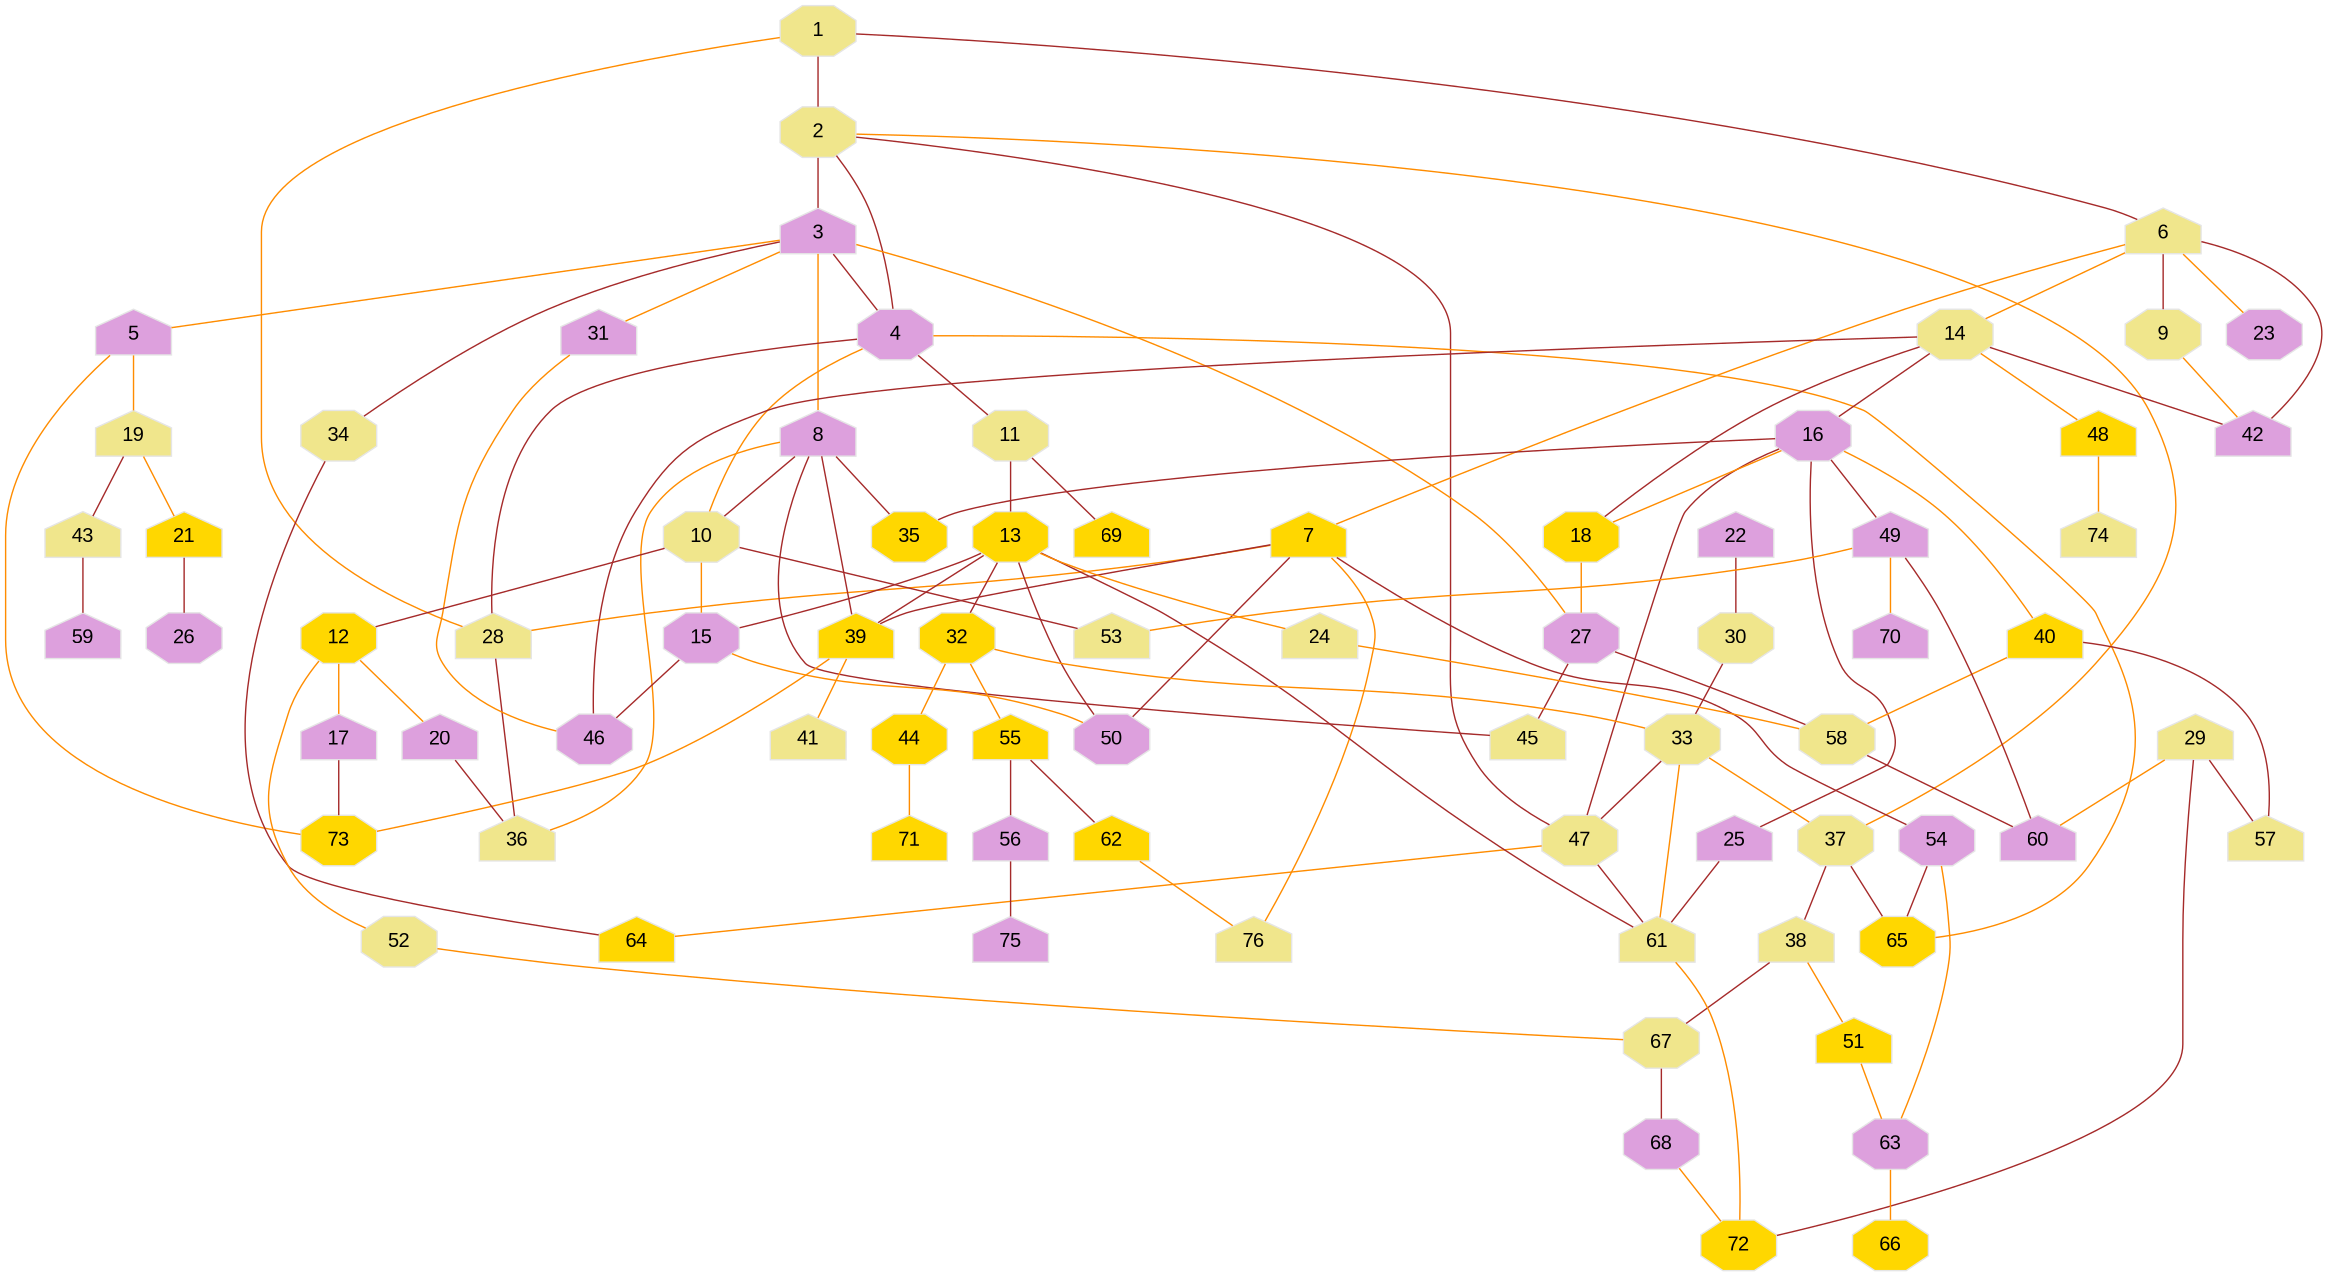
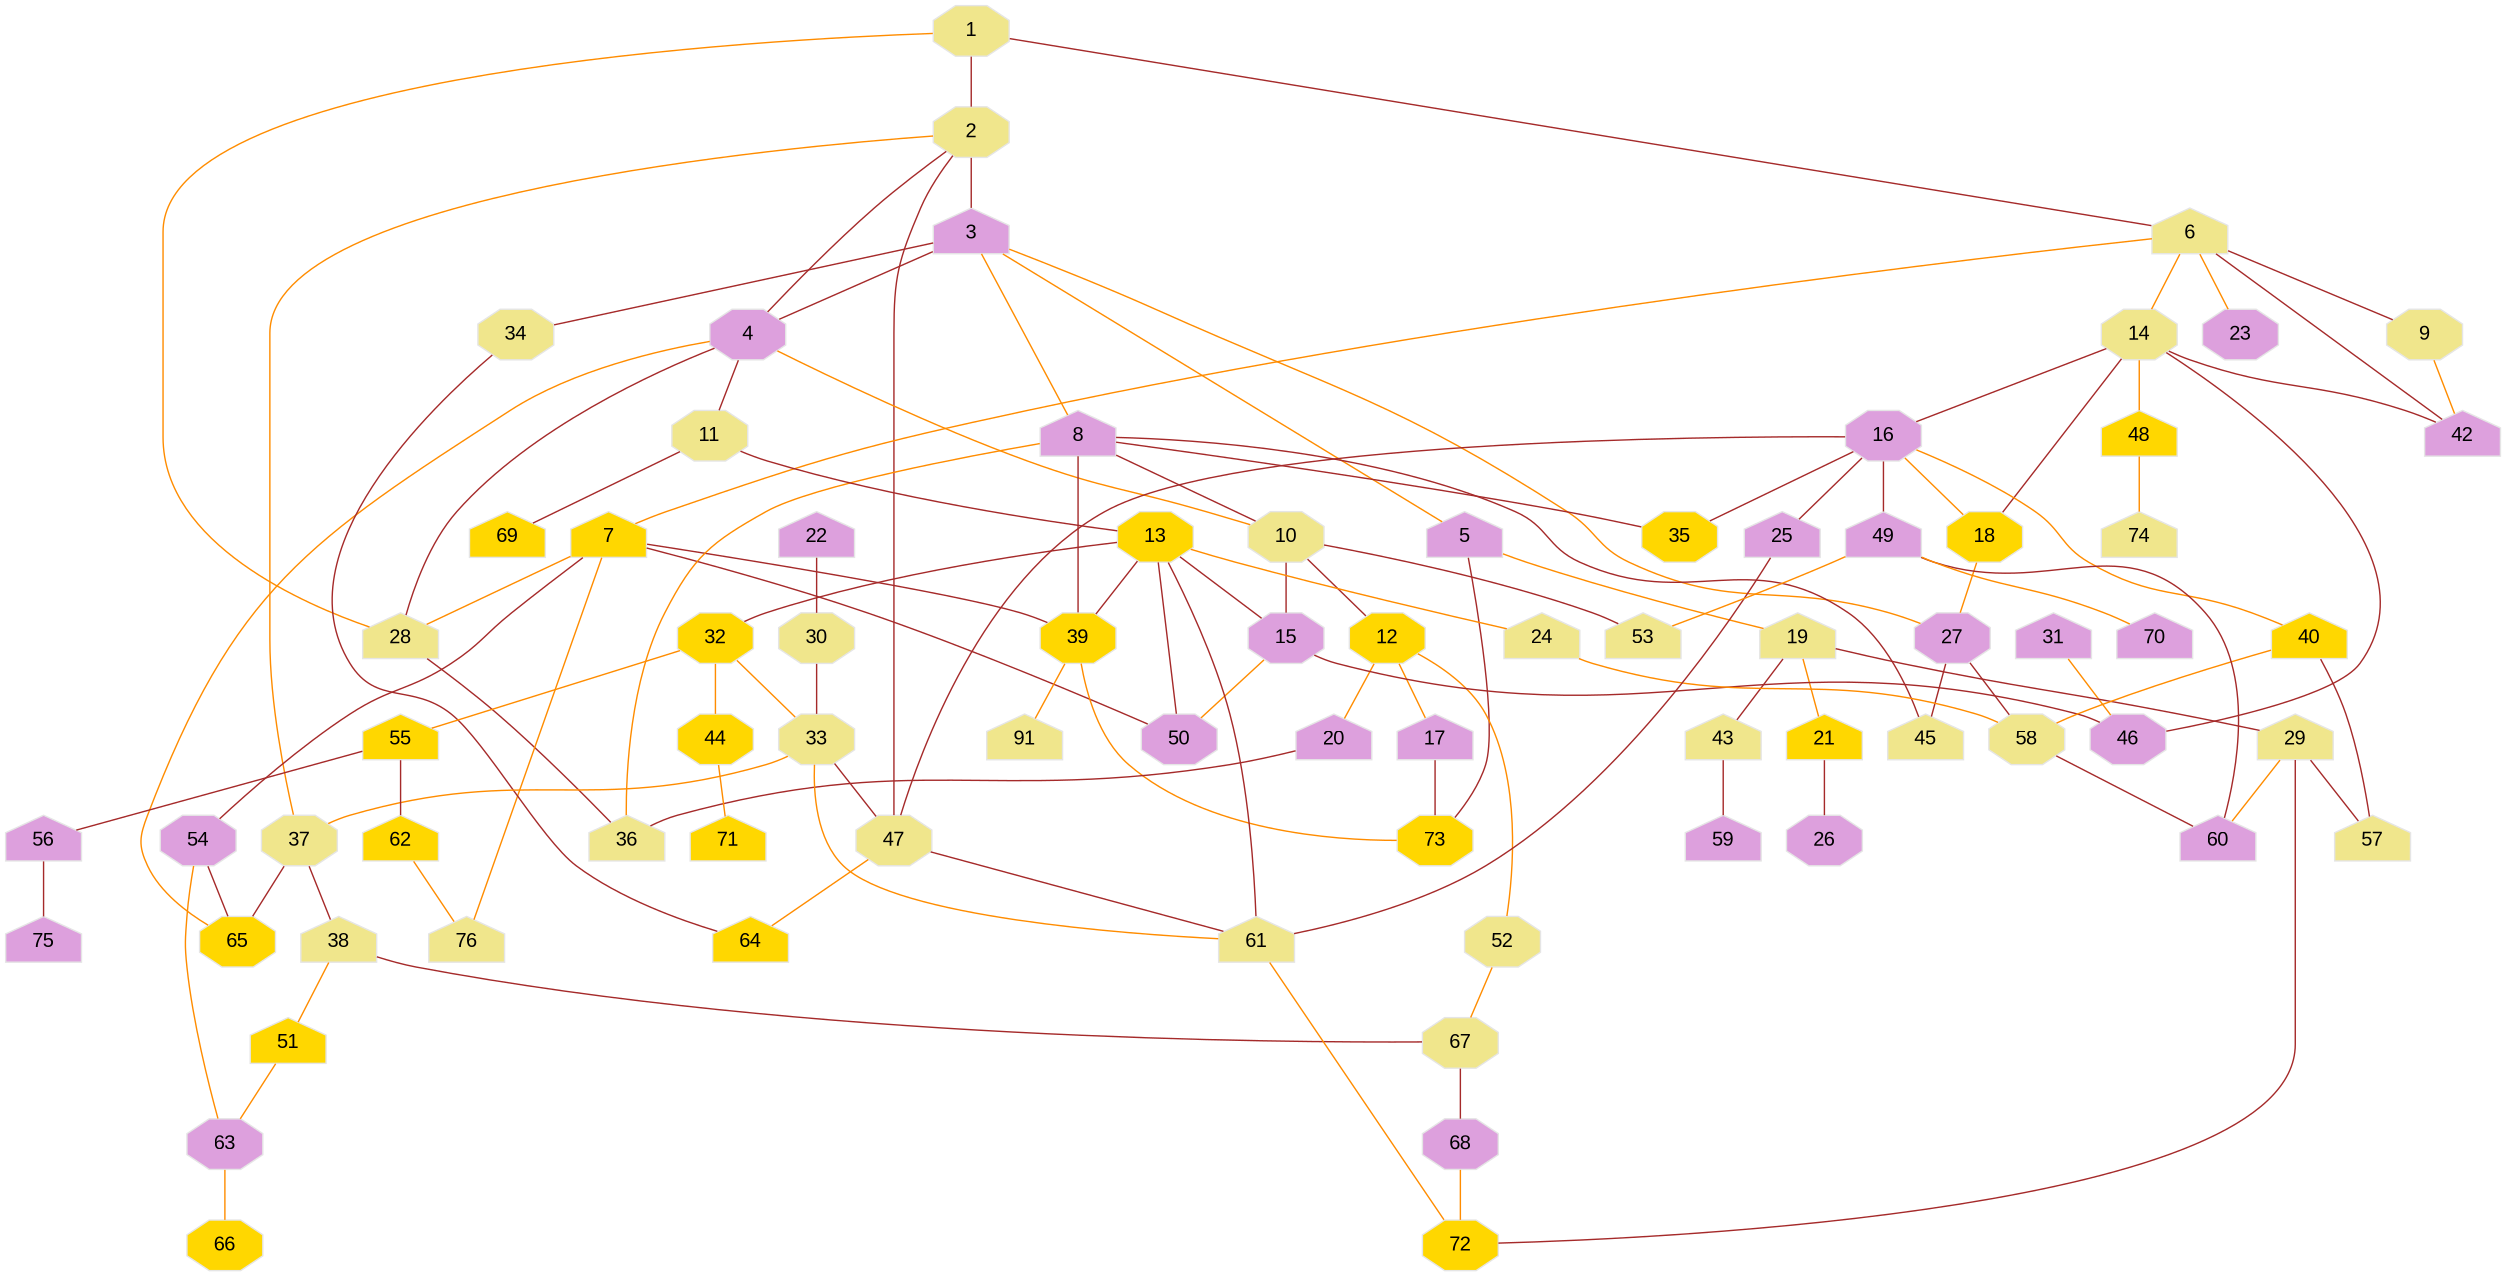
edge "3" -- "31": removed
edge "10" -- "15": color darkorange -> brown
node "39": shape house -> octagon
edge "5" -- "73": color darkorange -> brown
edge "19" -- "29": added
node "41": label "41" -> "91"
